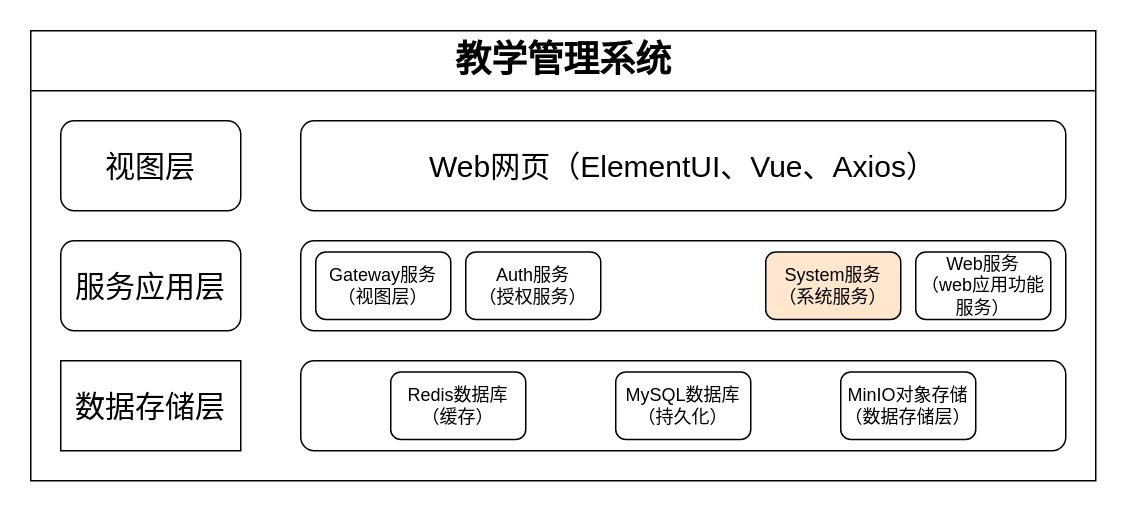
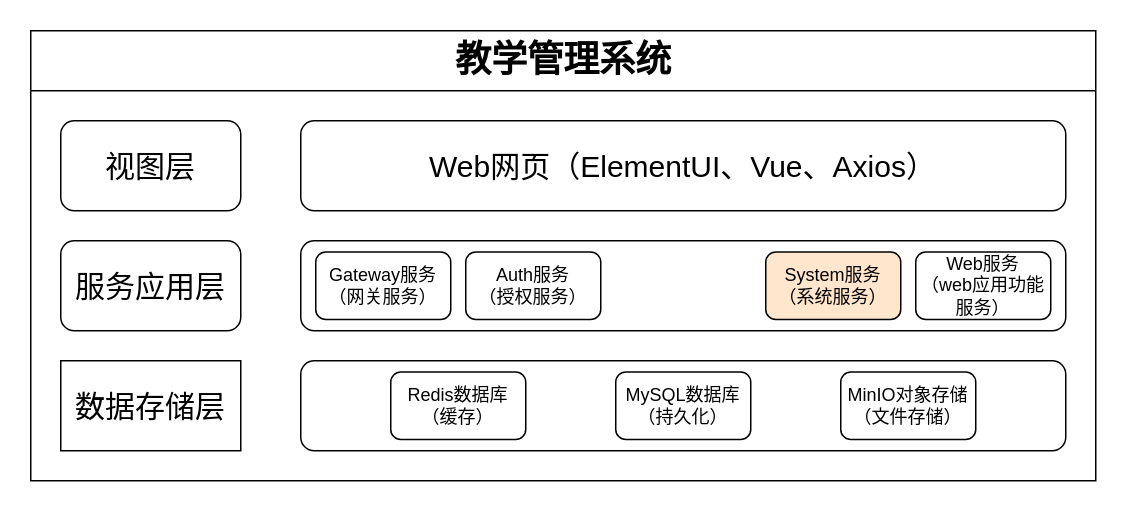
node "Gateway服务 （视图层）": label "Gateway服务 （视图层）" -> "Gateway服务 （网关服务）"
node "MinIO对象存储 （数据存储层）": label "MinIO对象存储 （数据存储层）" -> "MinIO对象存储 （文件存储）"
